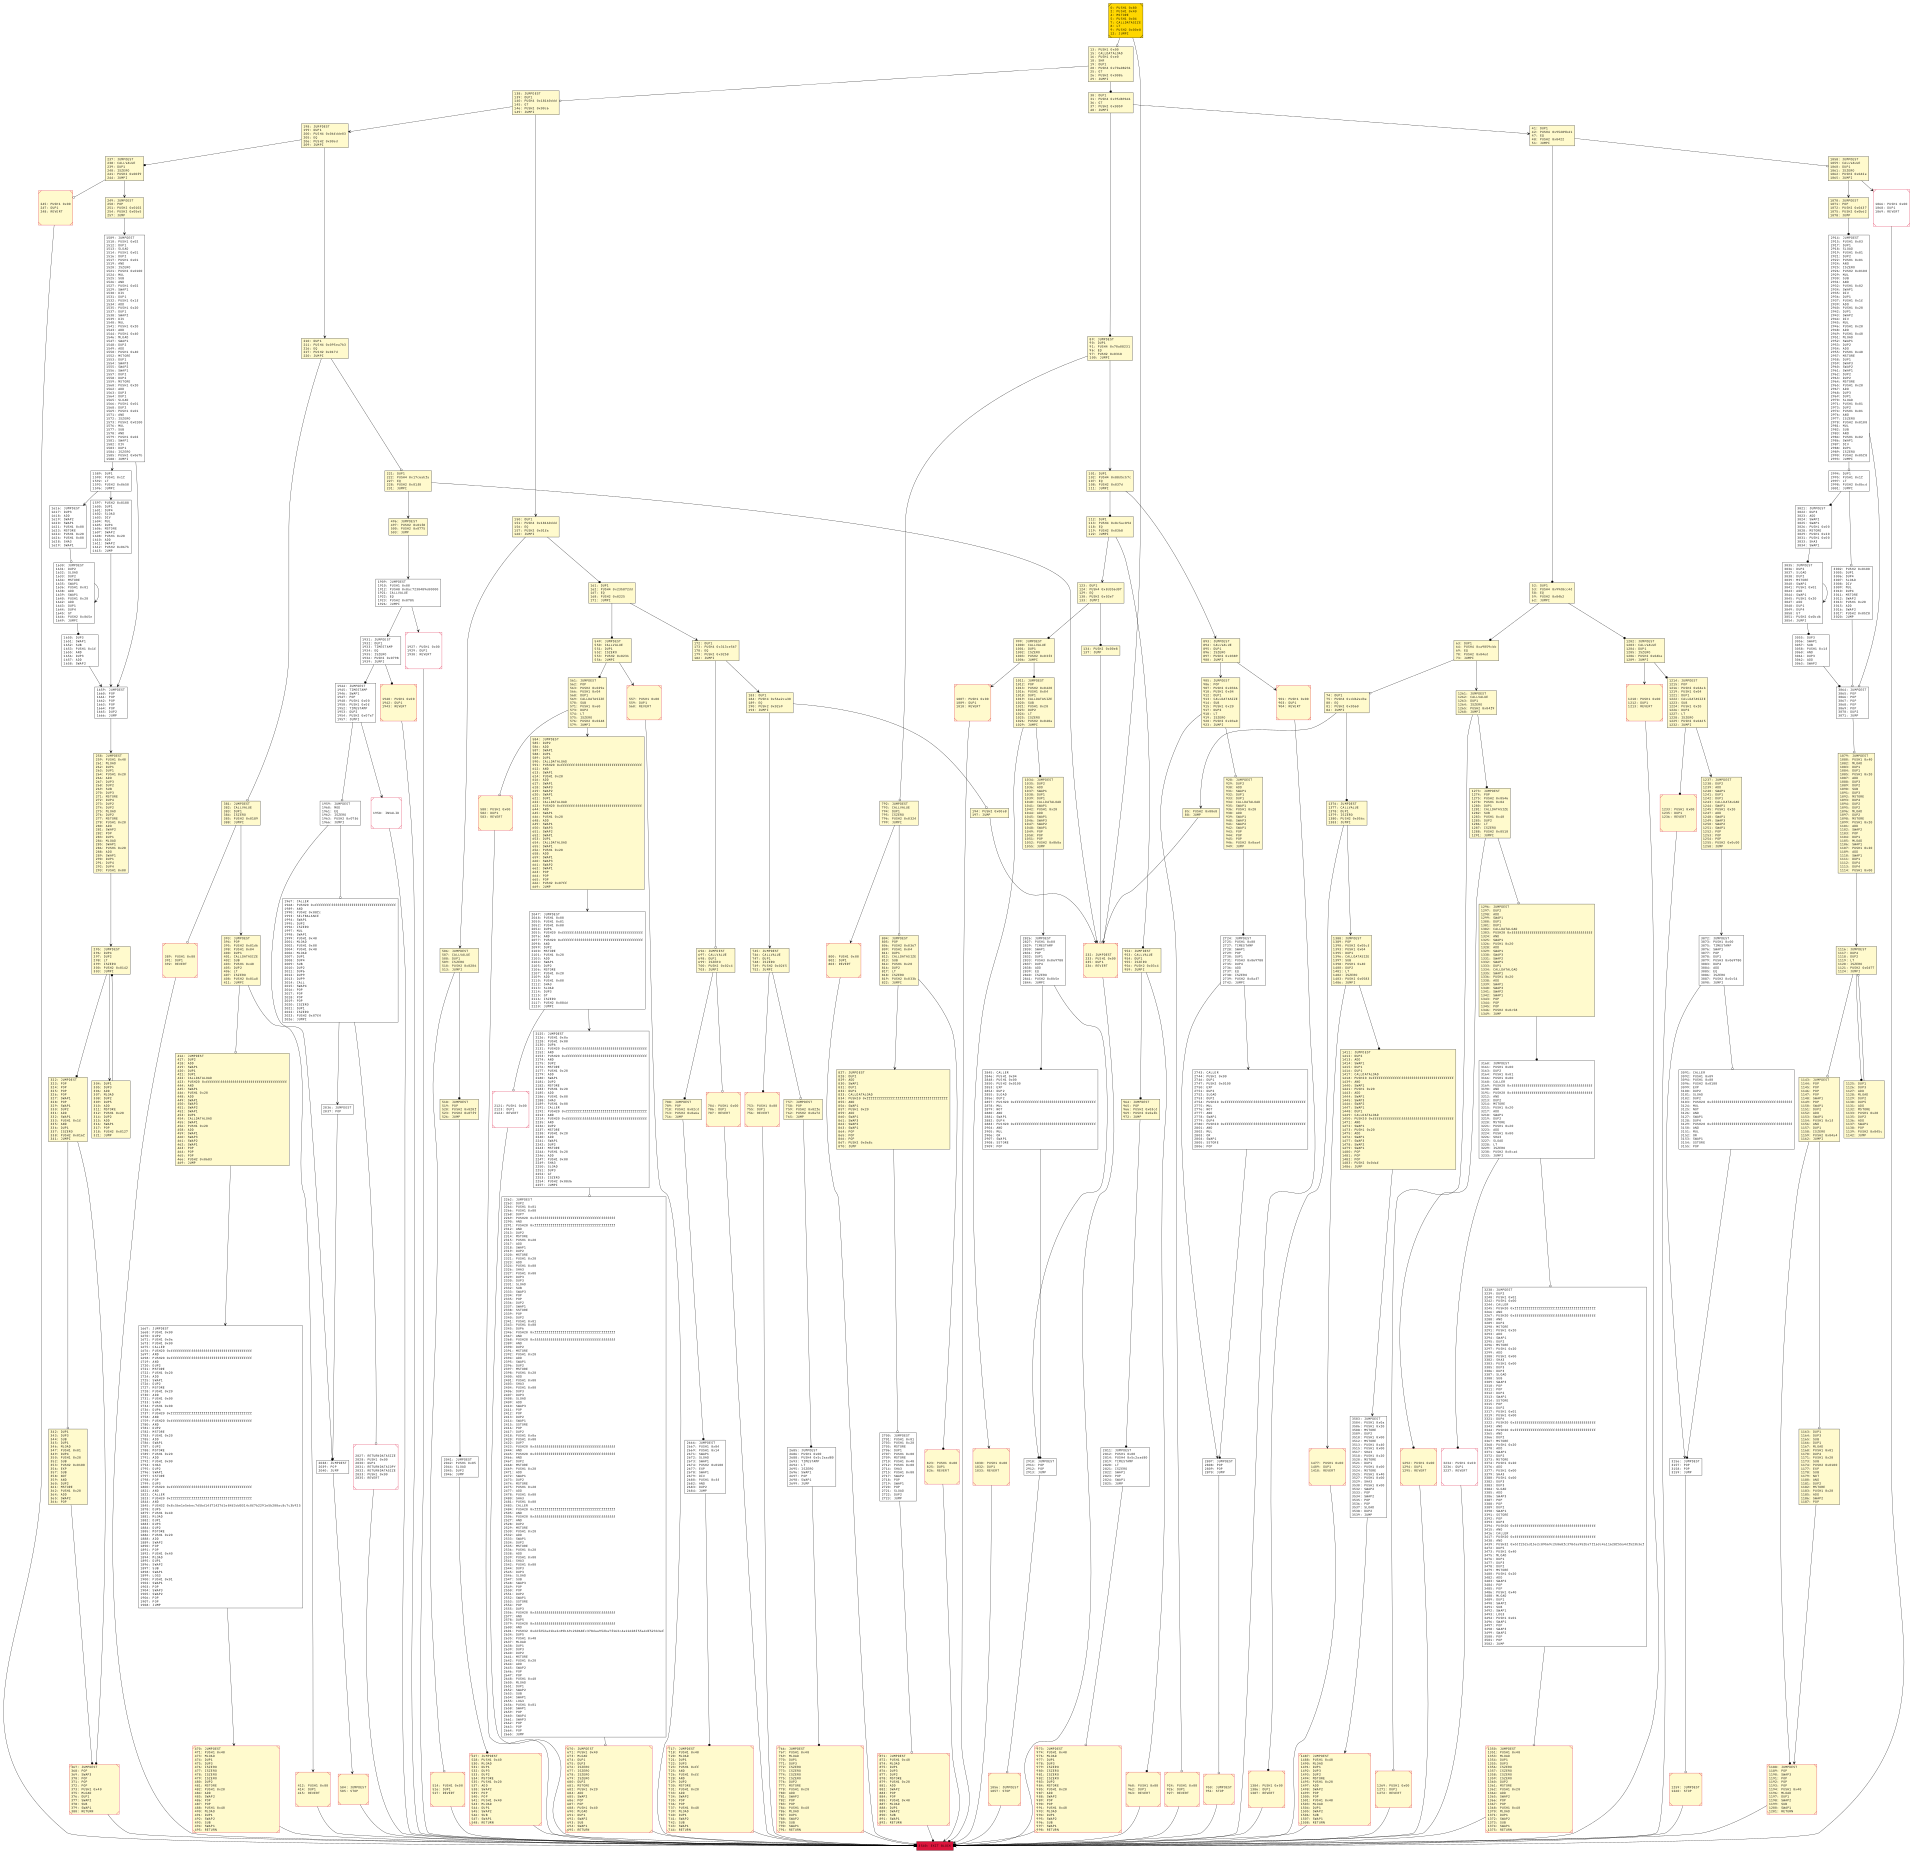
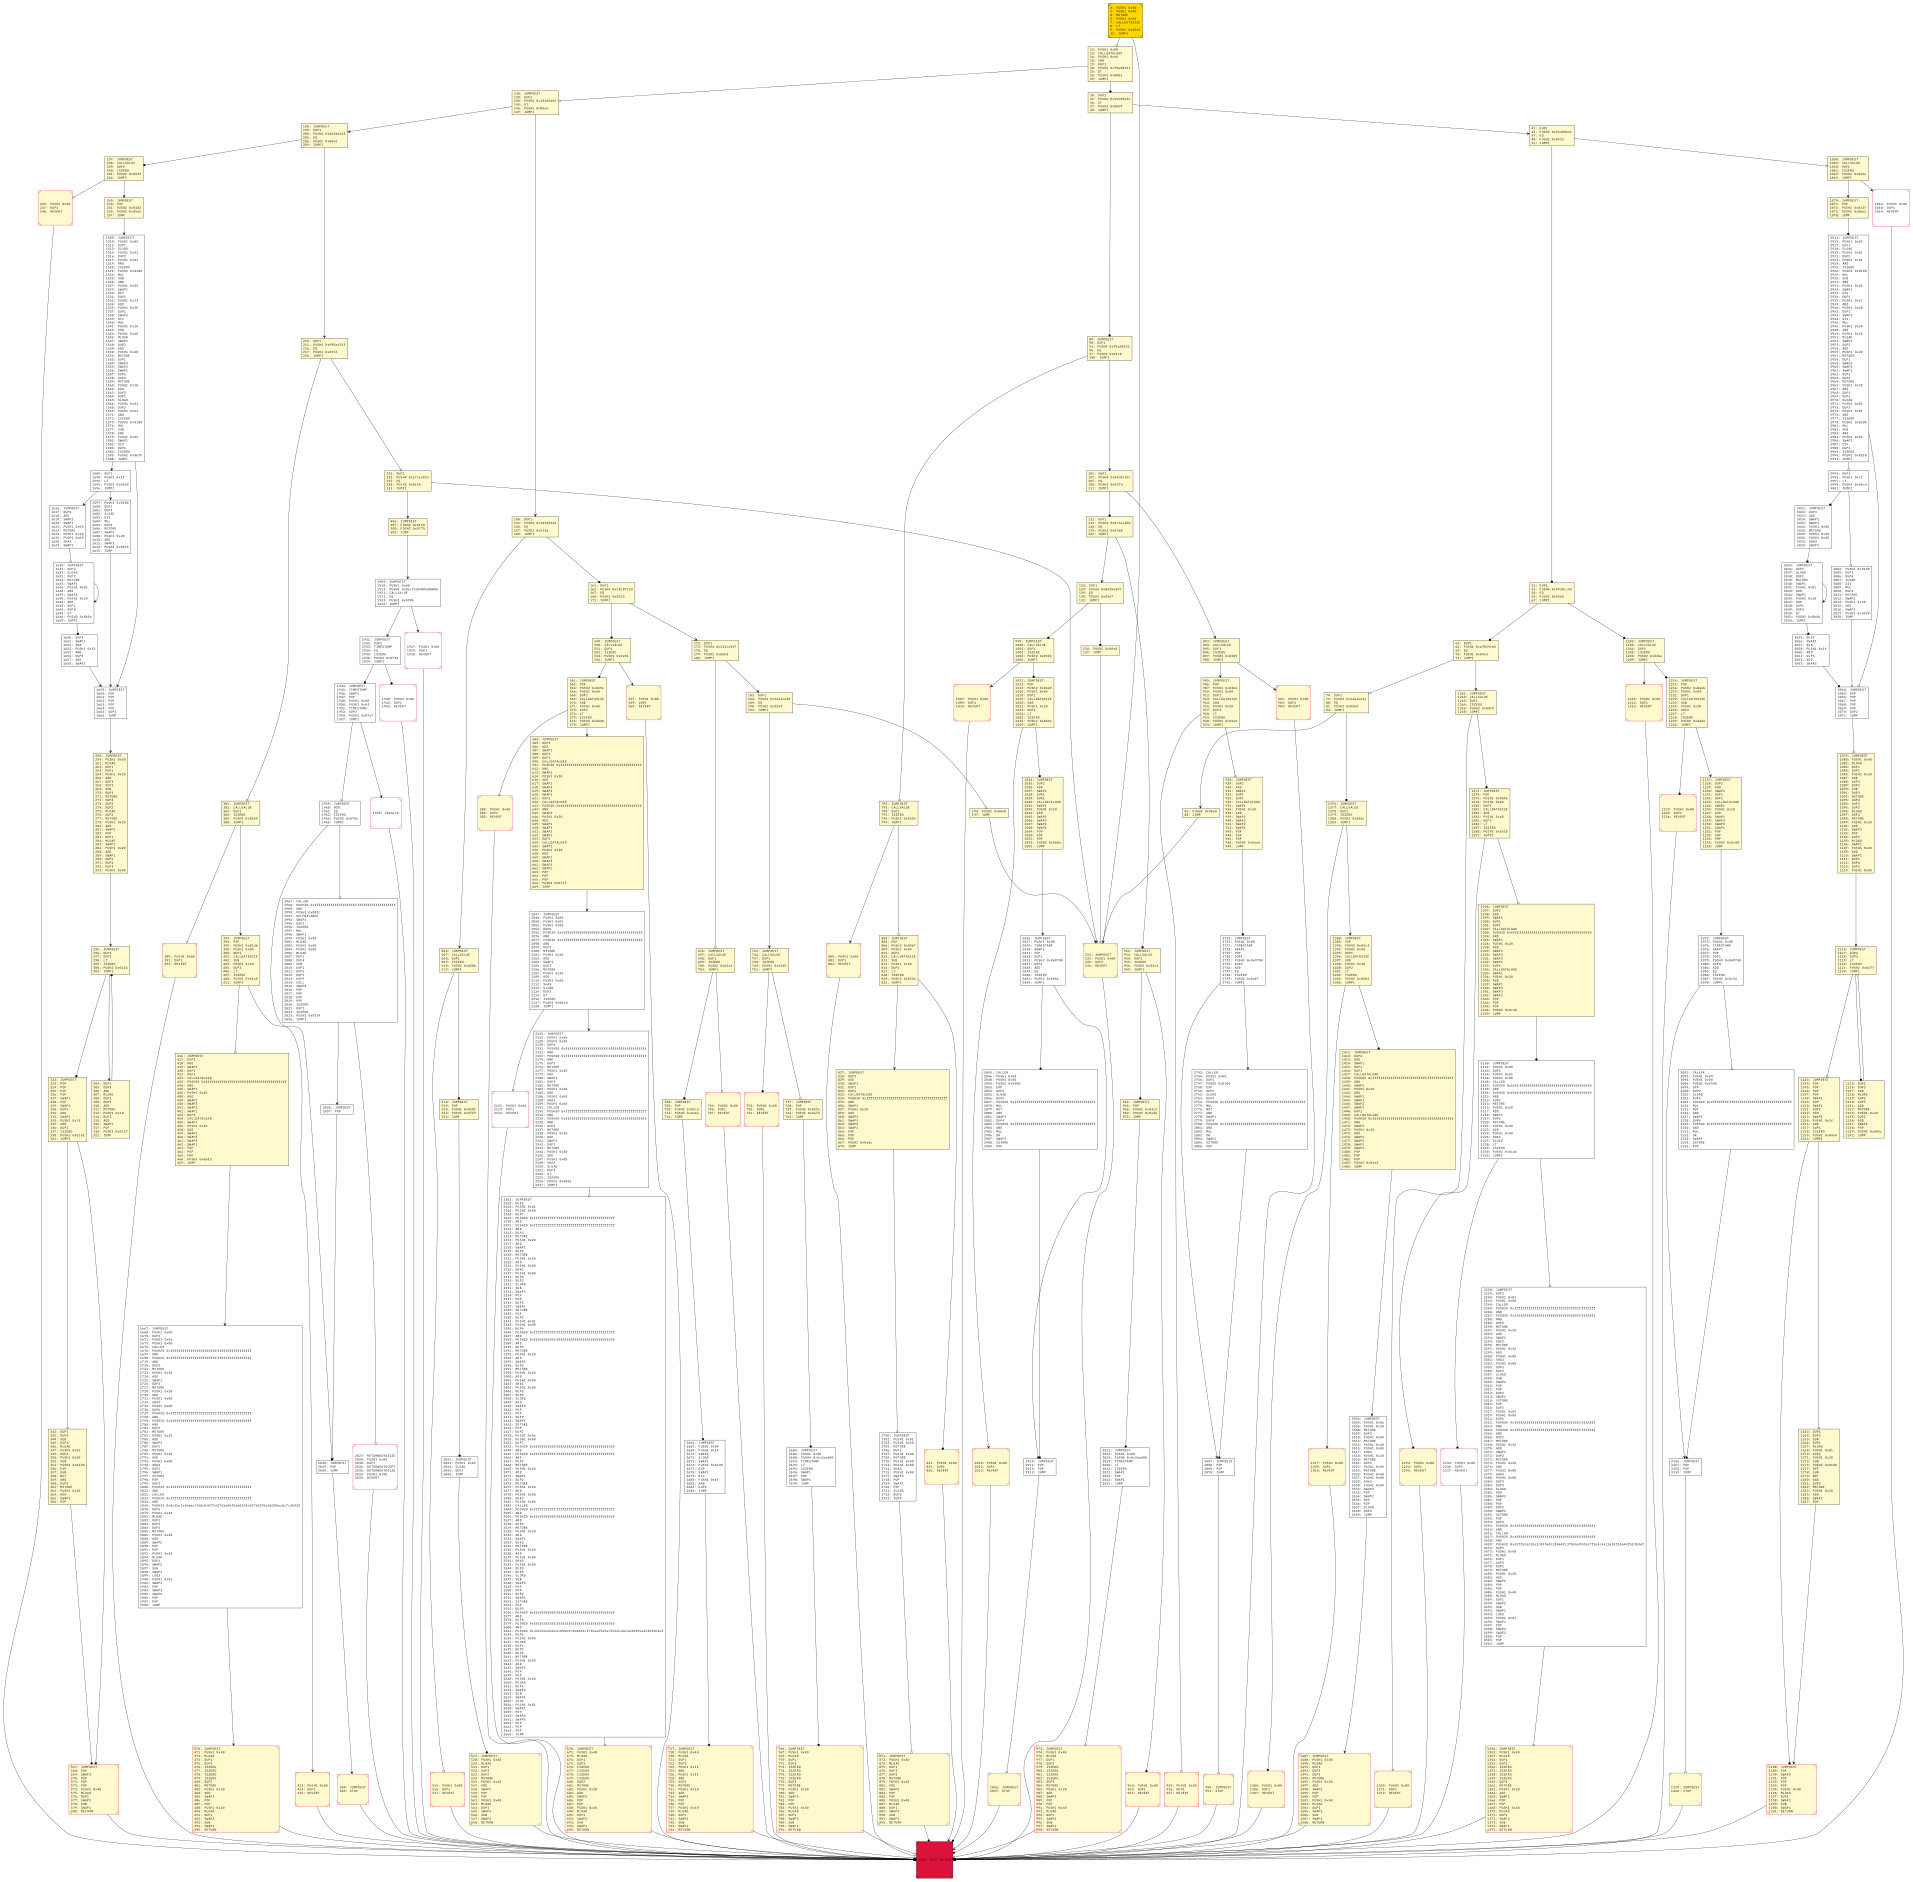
node "1940: PUSH1 0x00 1942: DUP1 1943: REVERT": fillcolor lemonchiffon -> white
node "3540: EXIT BLOCK": shape box -> Msquare
